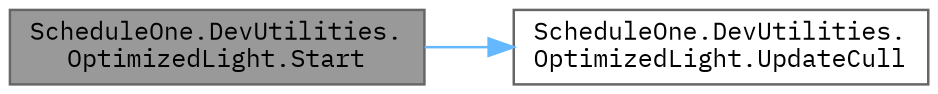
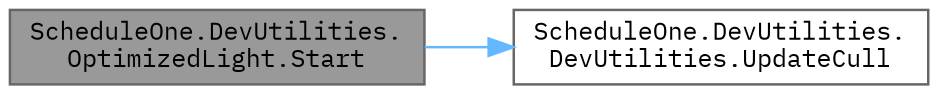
node "ScheduleOne.DevUtilities. OptimizedLight.UpdateCull": label "ScheduleOne.DevUtilities. OptimizedLight.UpdateCull" -> "ScheduleOne.DevUtilities. DevUtilities.UpdateCull"
